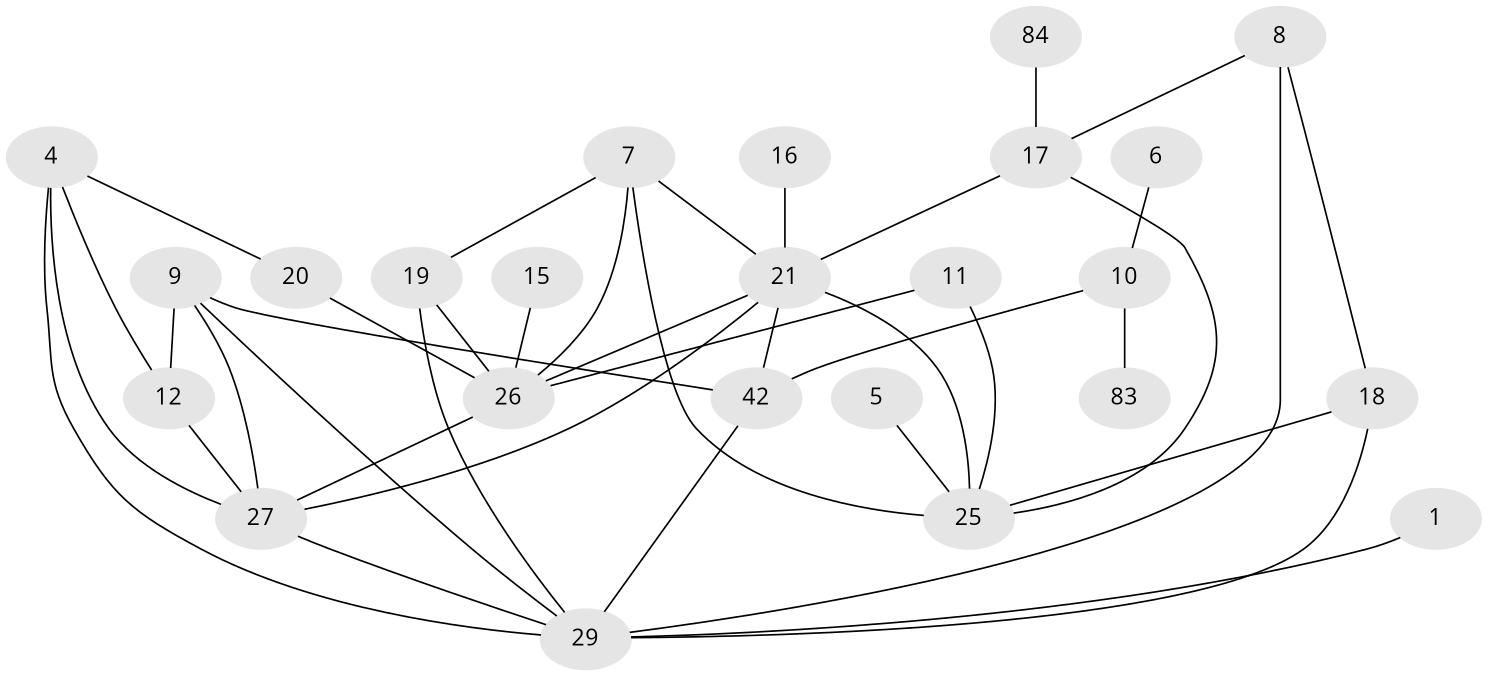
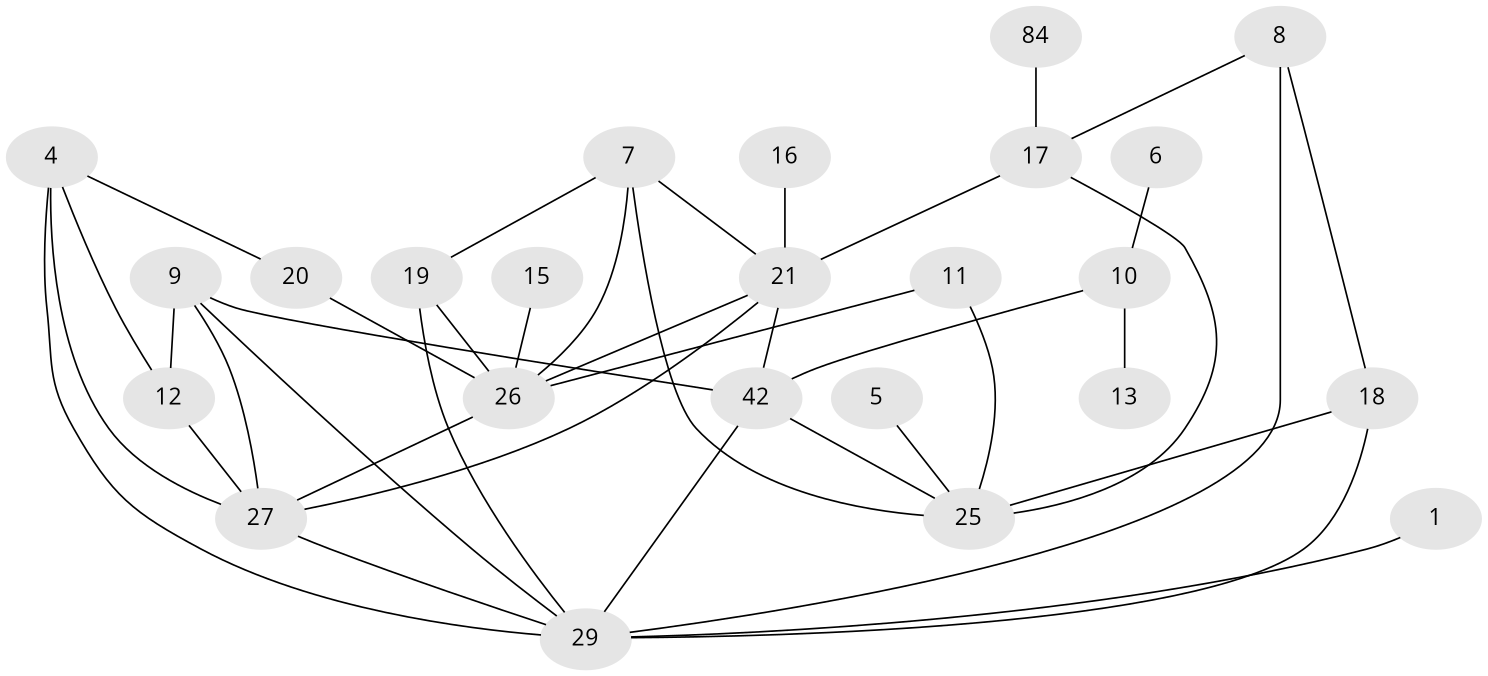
edge "21" -- "25": now "42" -- "25"
node "83": label "83" -> "13"
